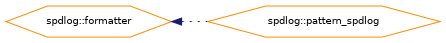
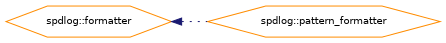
node "spdlog::pattern_spdlog": label "spdlog::pattern_spdlog" -> "spdlog::pattern_formatter"
